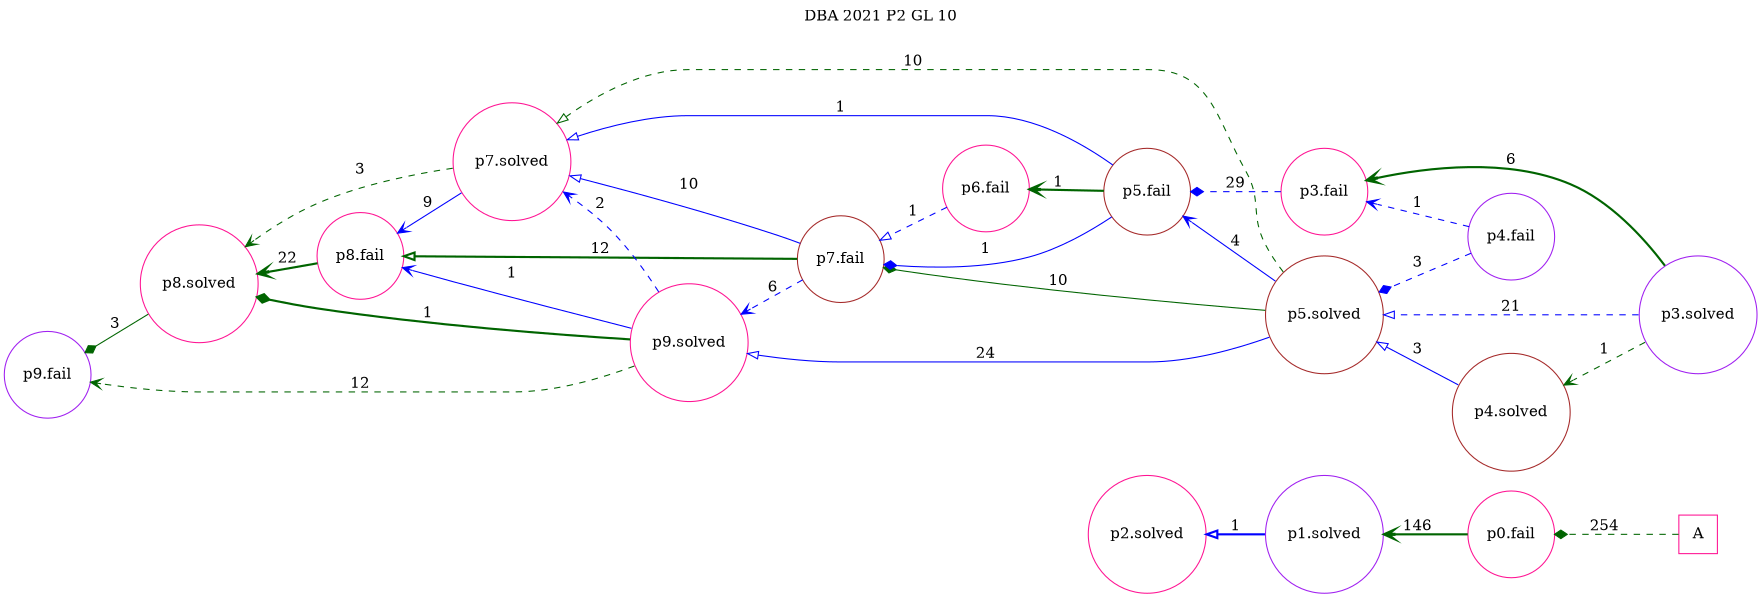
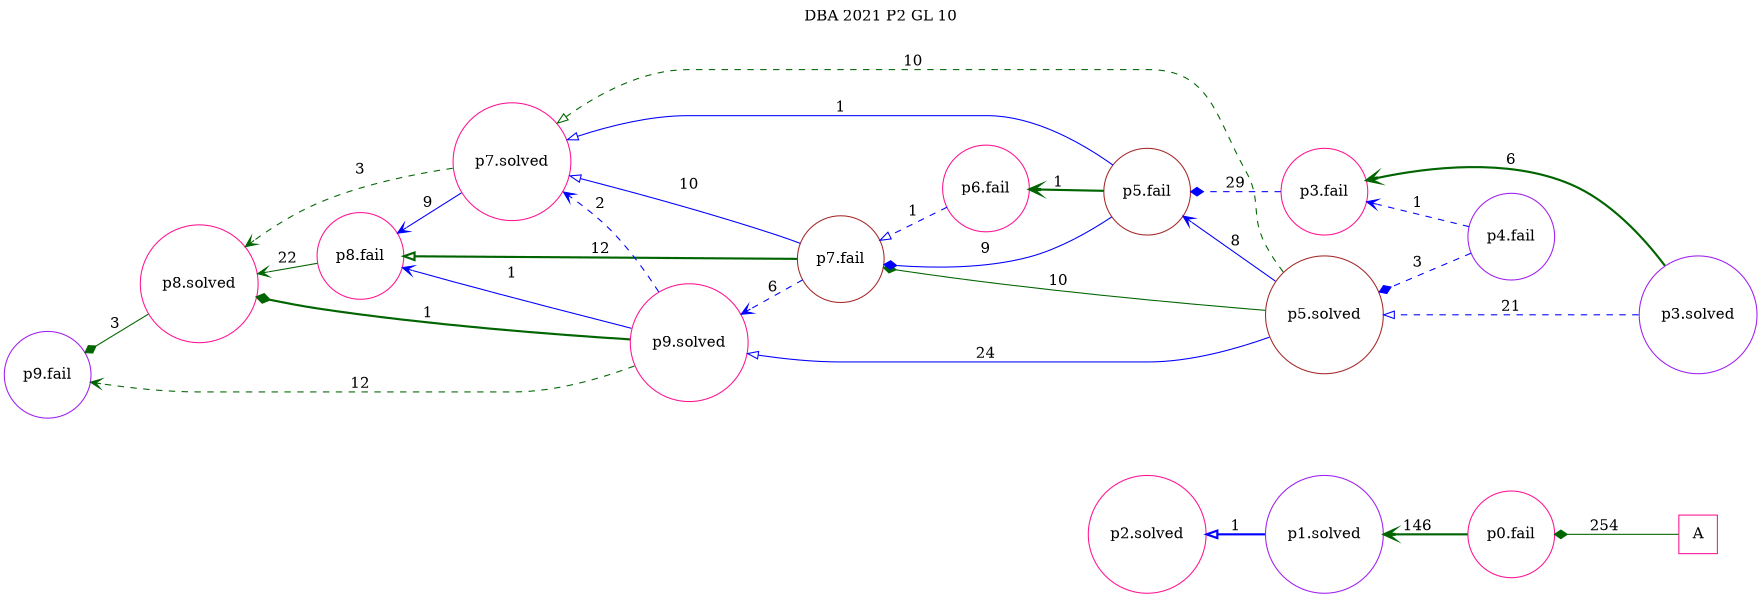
edge "p5.solved" -> "p5.fail": label "4" -> "8"
edge "p5.fail" -> "p7.fail": label "1" -> "9"
edge "p8.fail" -> "p8.solved": style bold -> solid
node "p4.solved": removed
edge "A" -> "p0.fail": style dashed -> solid
